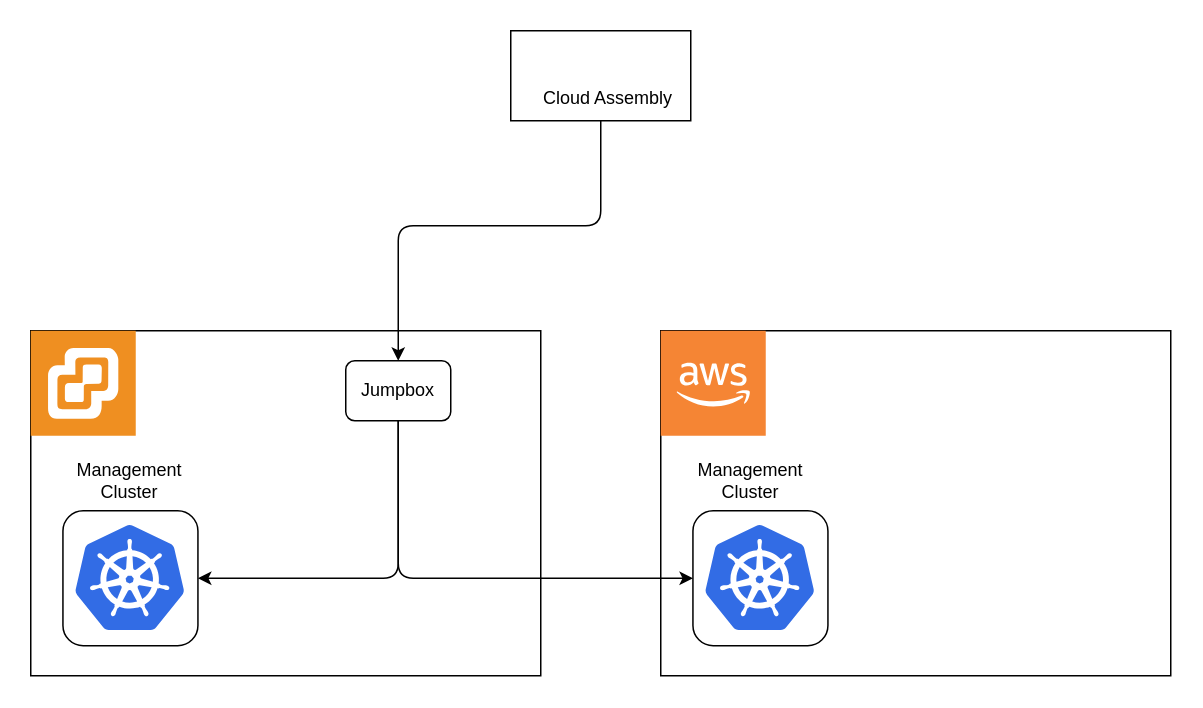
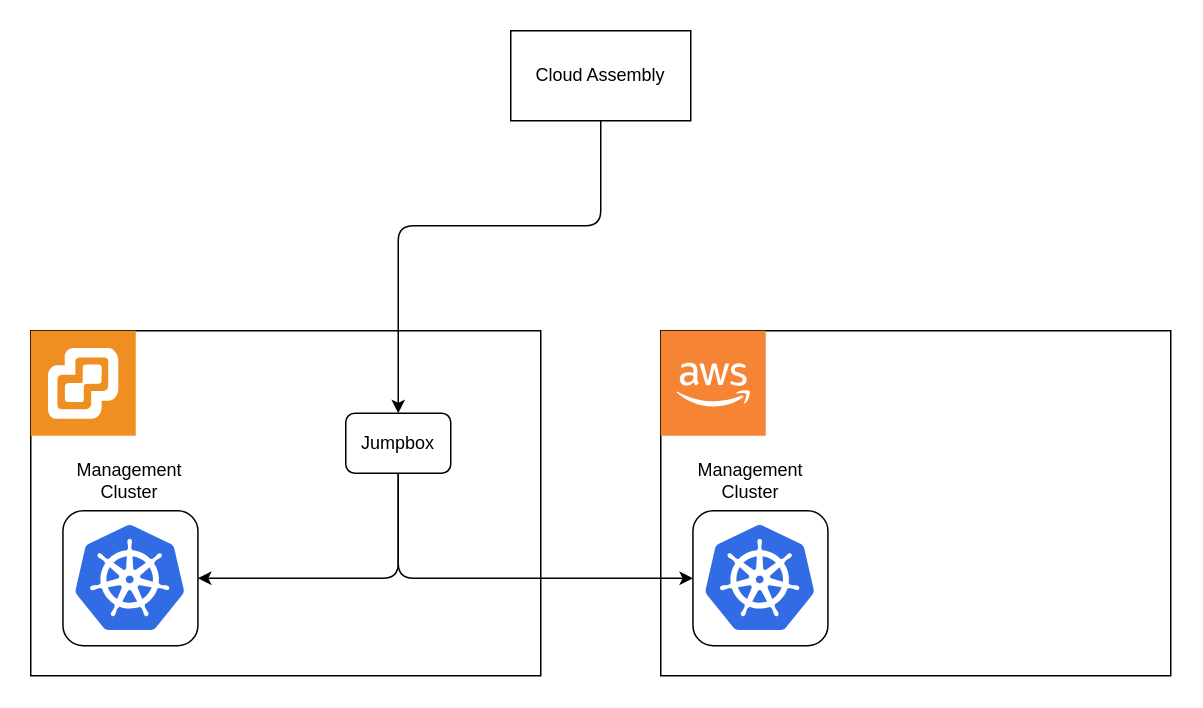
node "Cloud Assembly": moved (608, 98) -> (601, 76)
node "Jumpbox": moved (398, 391) -> (398, 443)
